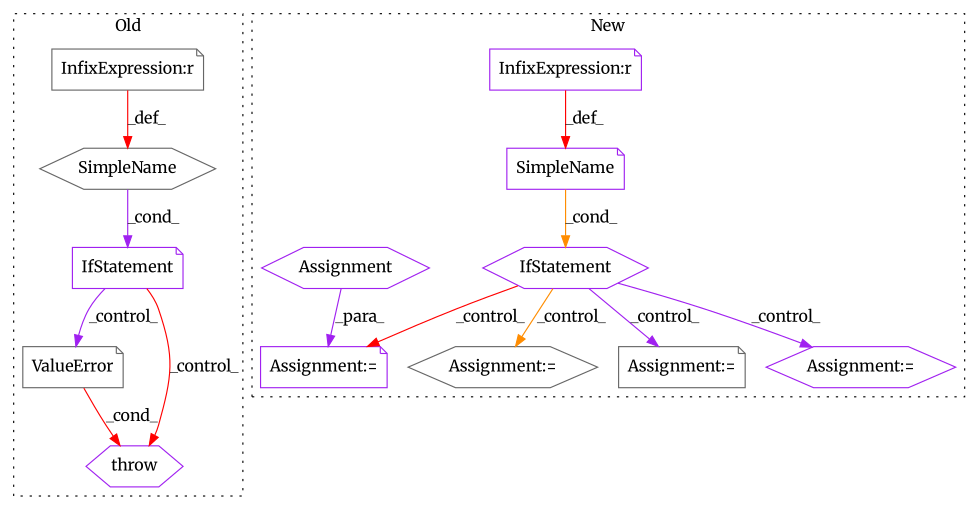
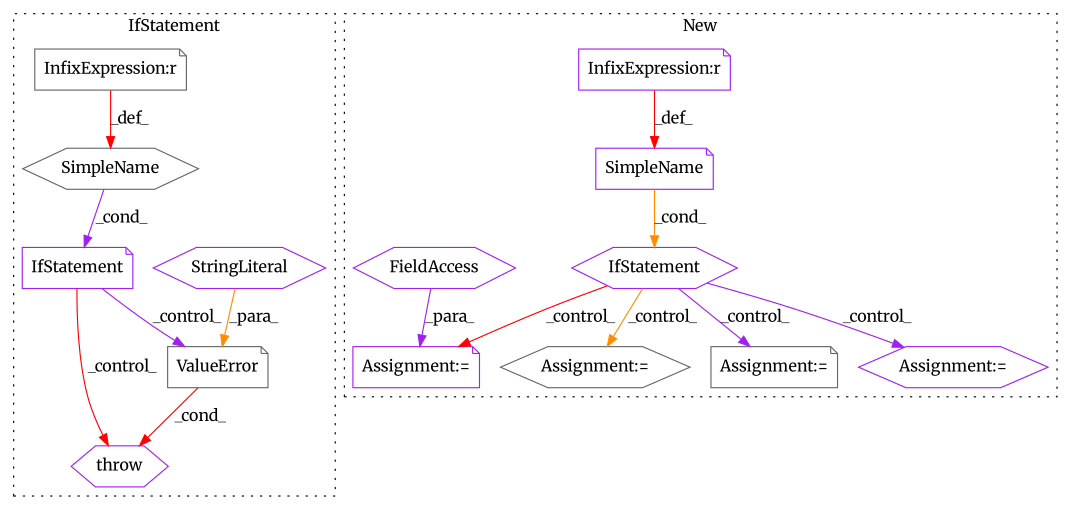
cluster "Old": label "Old" -> "IfStatement"
node "StringLiteral": added
node "Assignment": label "Assignment" -> "FieldAccess"
